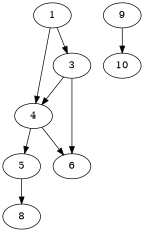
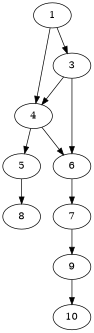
node "7": added
